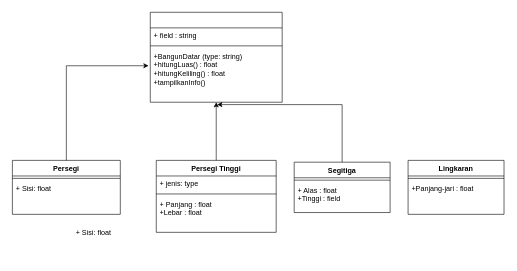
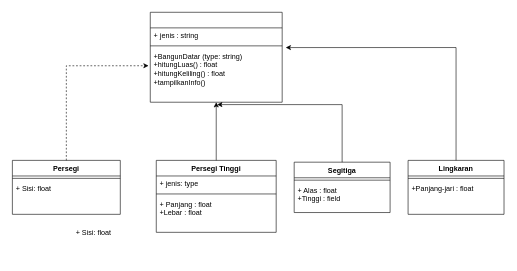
node "+ field : string": label "+ field : string" -> "+ jenis : string"
edge "Lingkaran" -> "+BangunDatar (type: string) +hitungLuas() : float +hitungKeliling() : float +tampilkanInfo()": added
edge "Persegi" -> "+BangunDatar (type: string) +hitungLuas() : float +hitungKeliling() : float +tampilkanInfo()": style solid -> dashed
